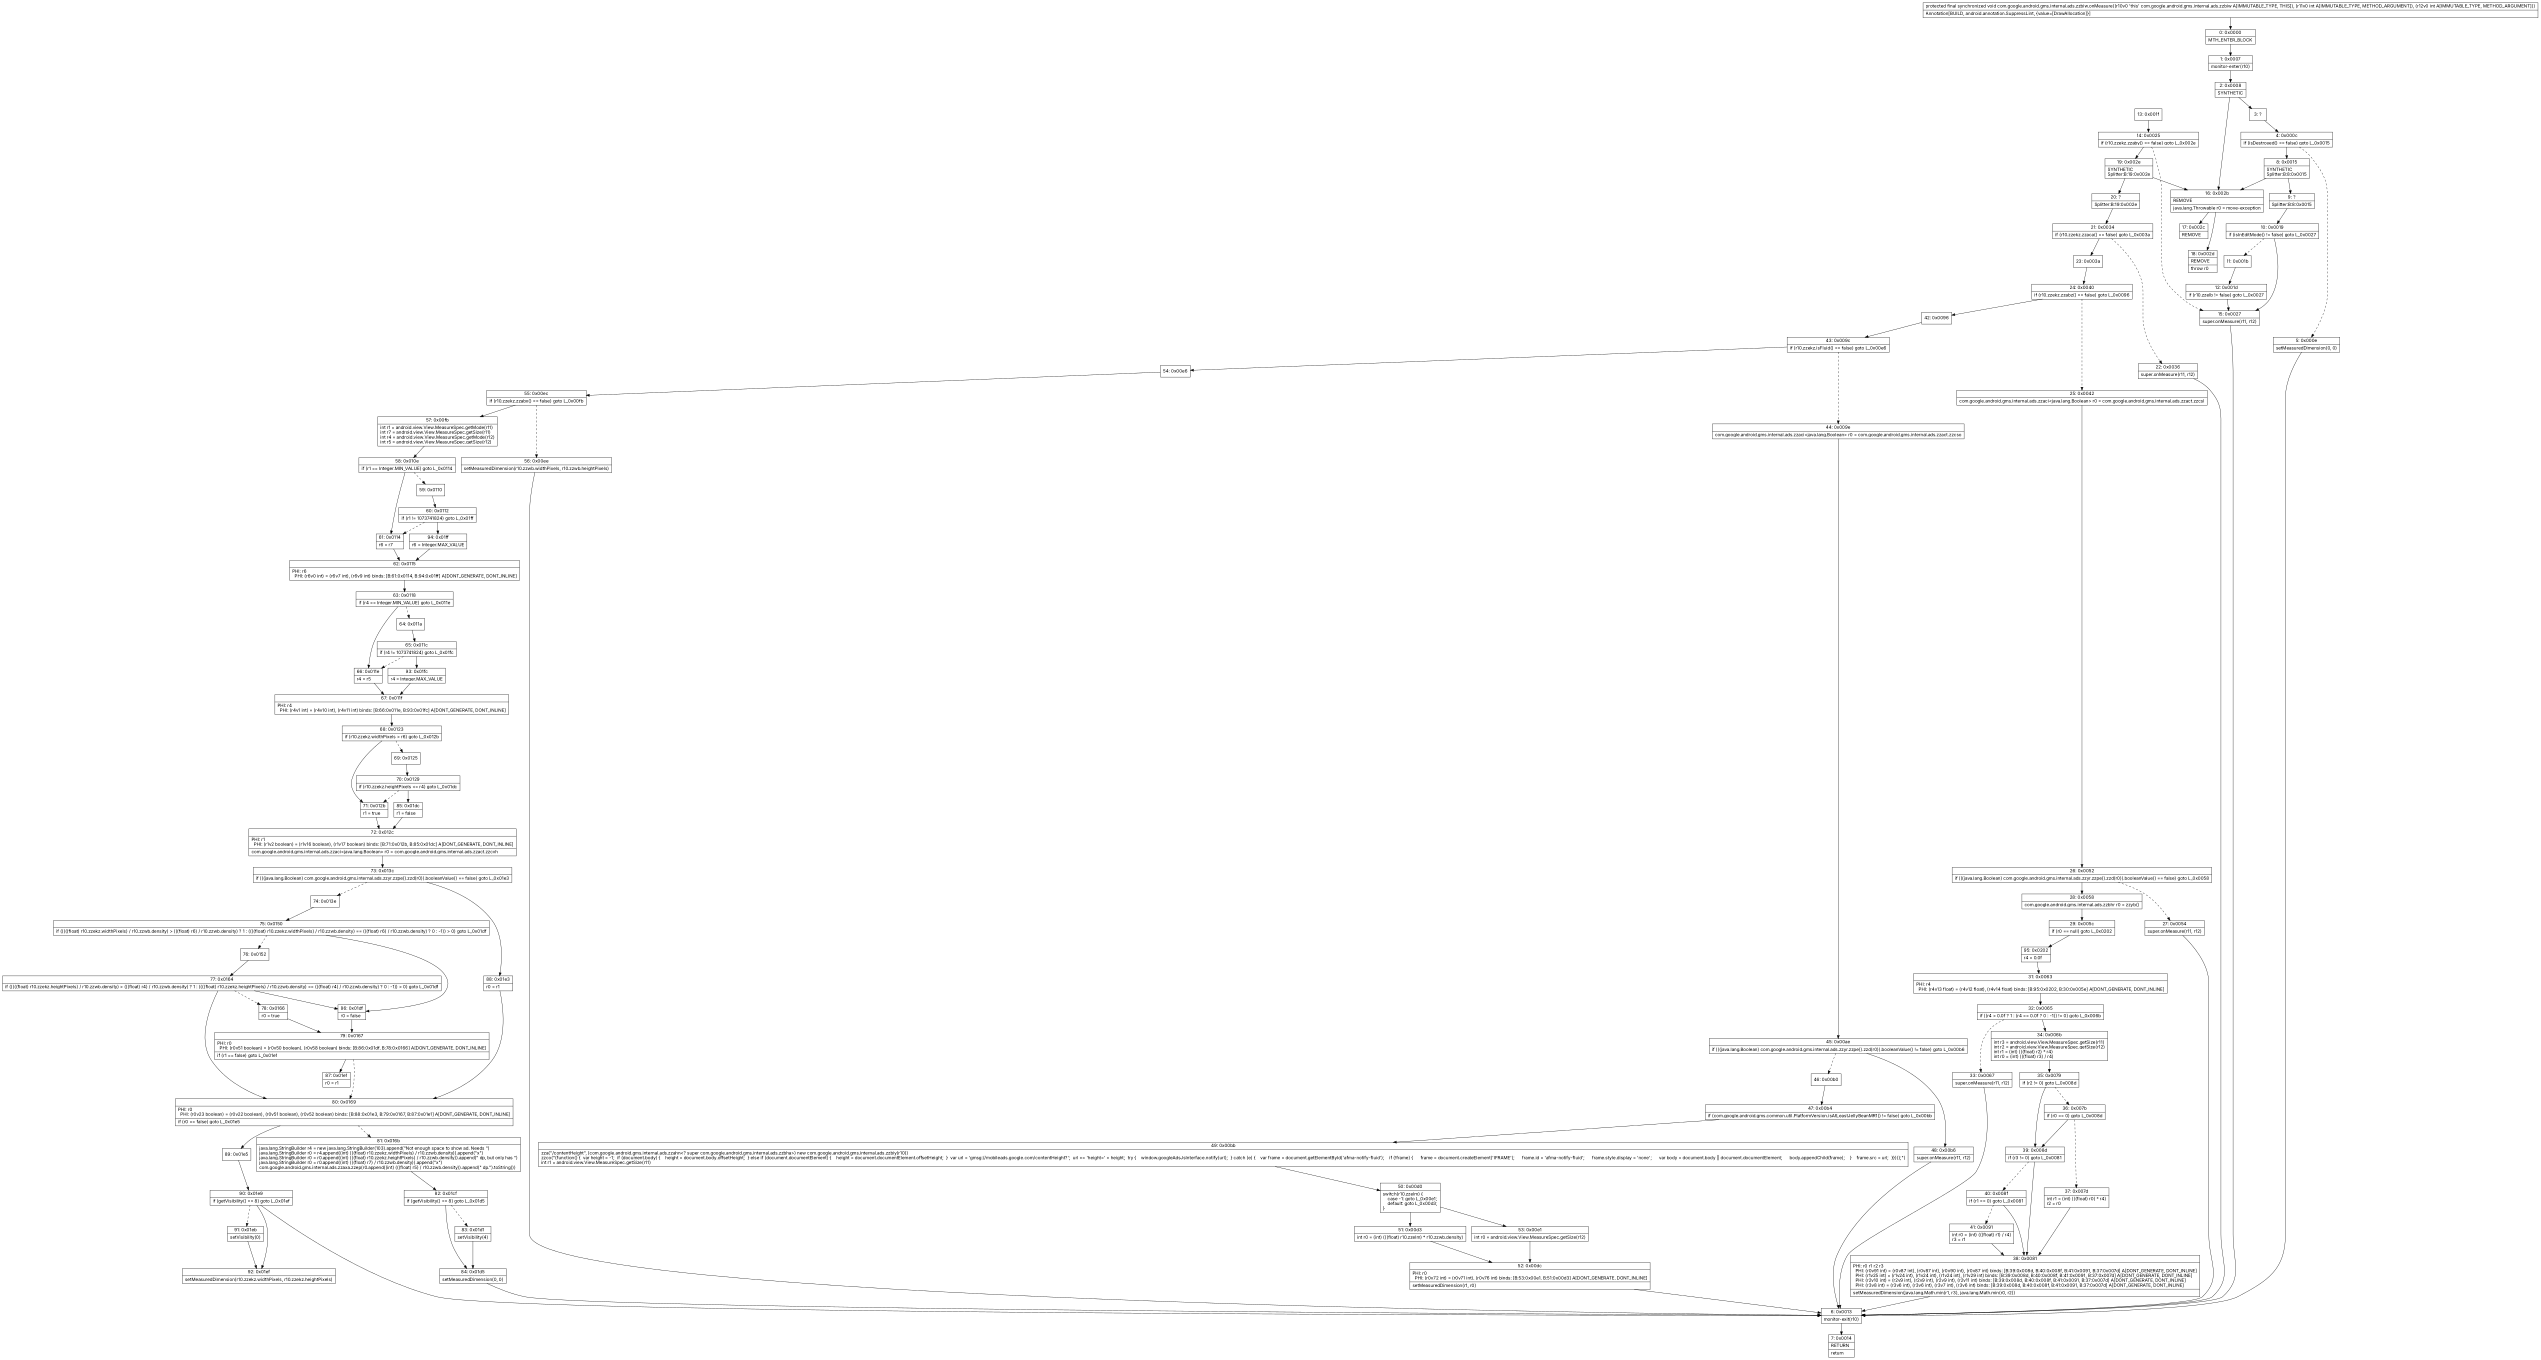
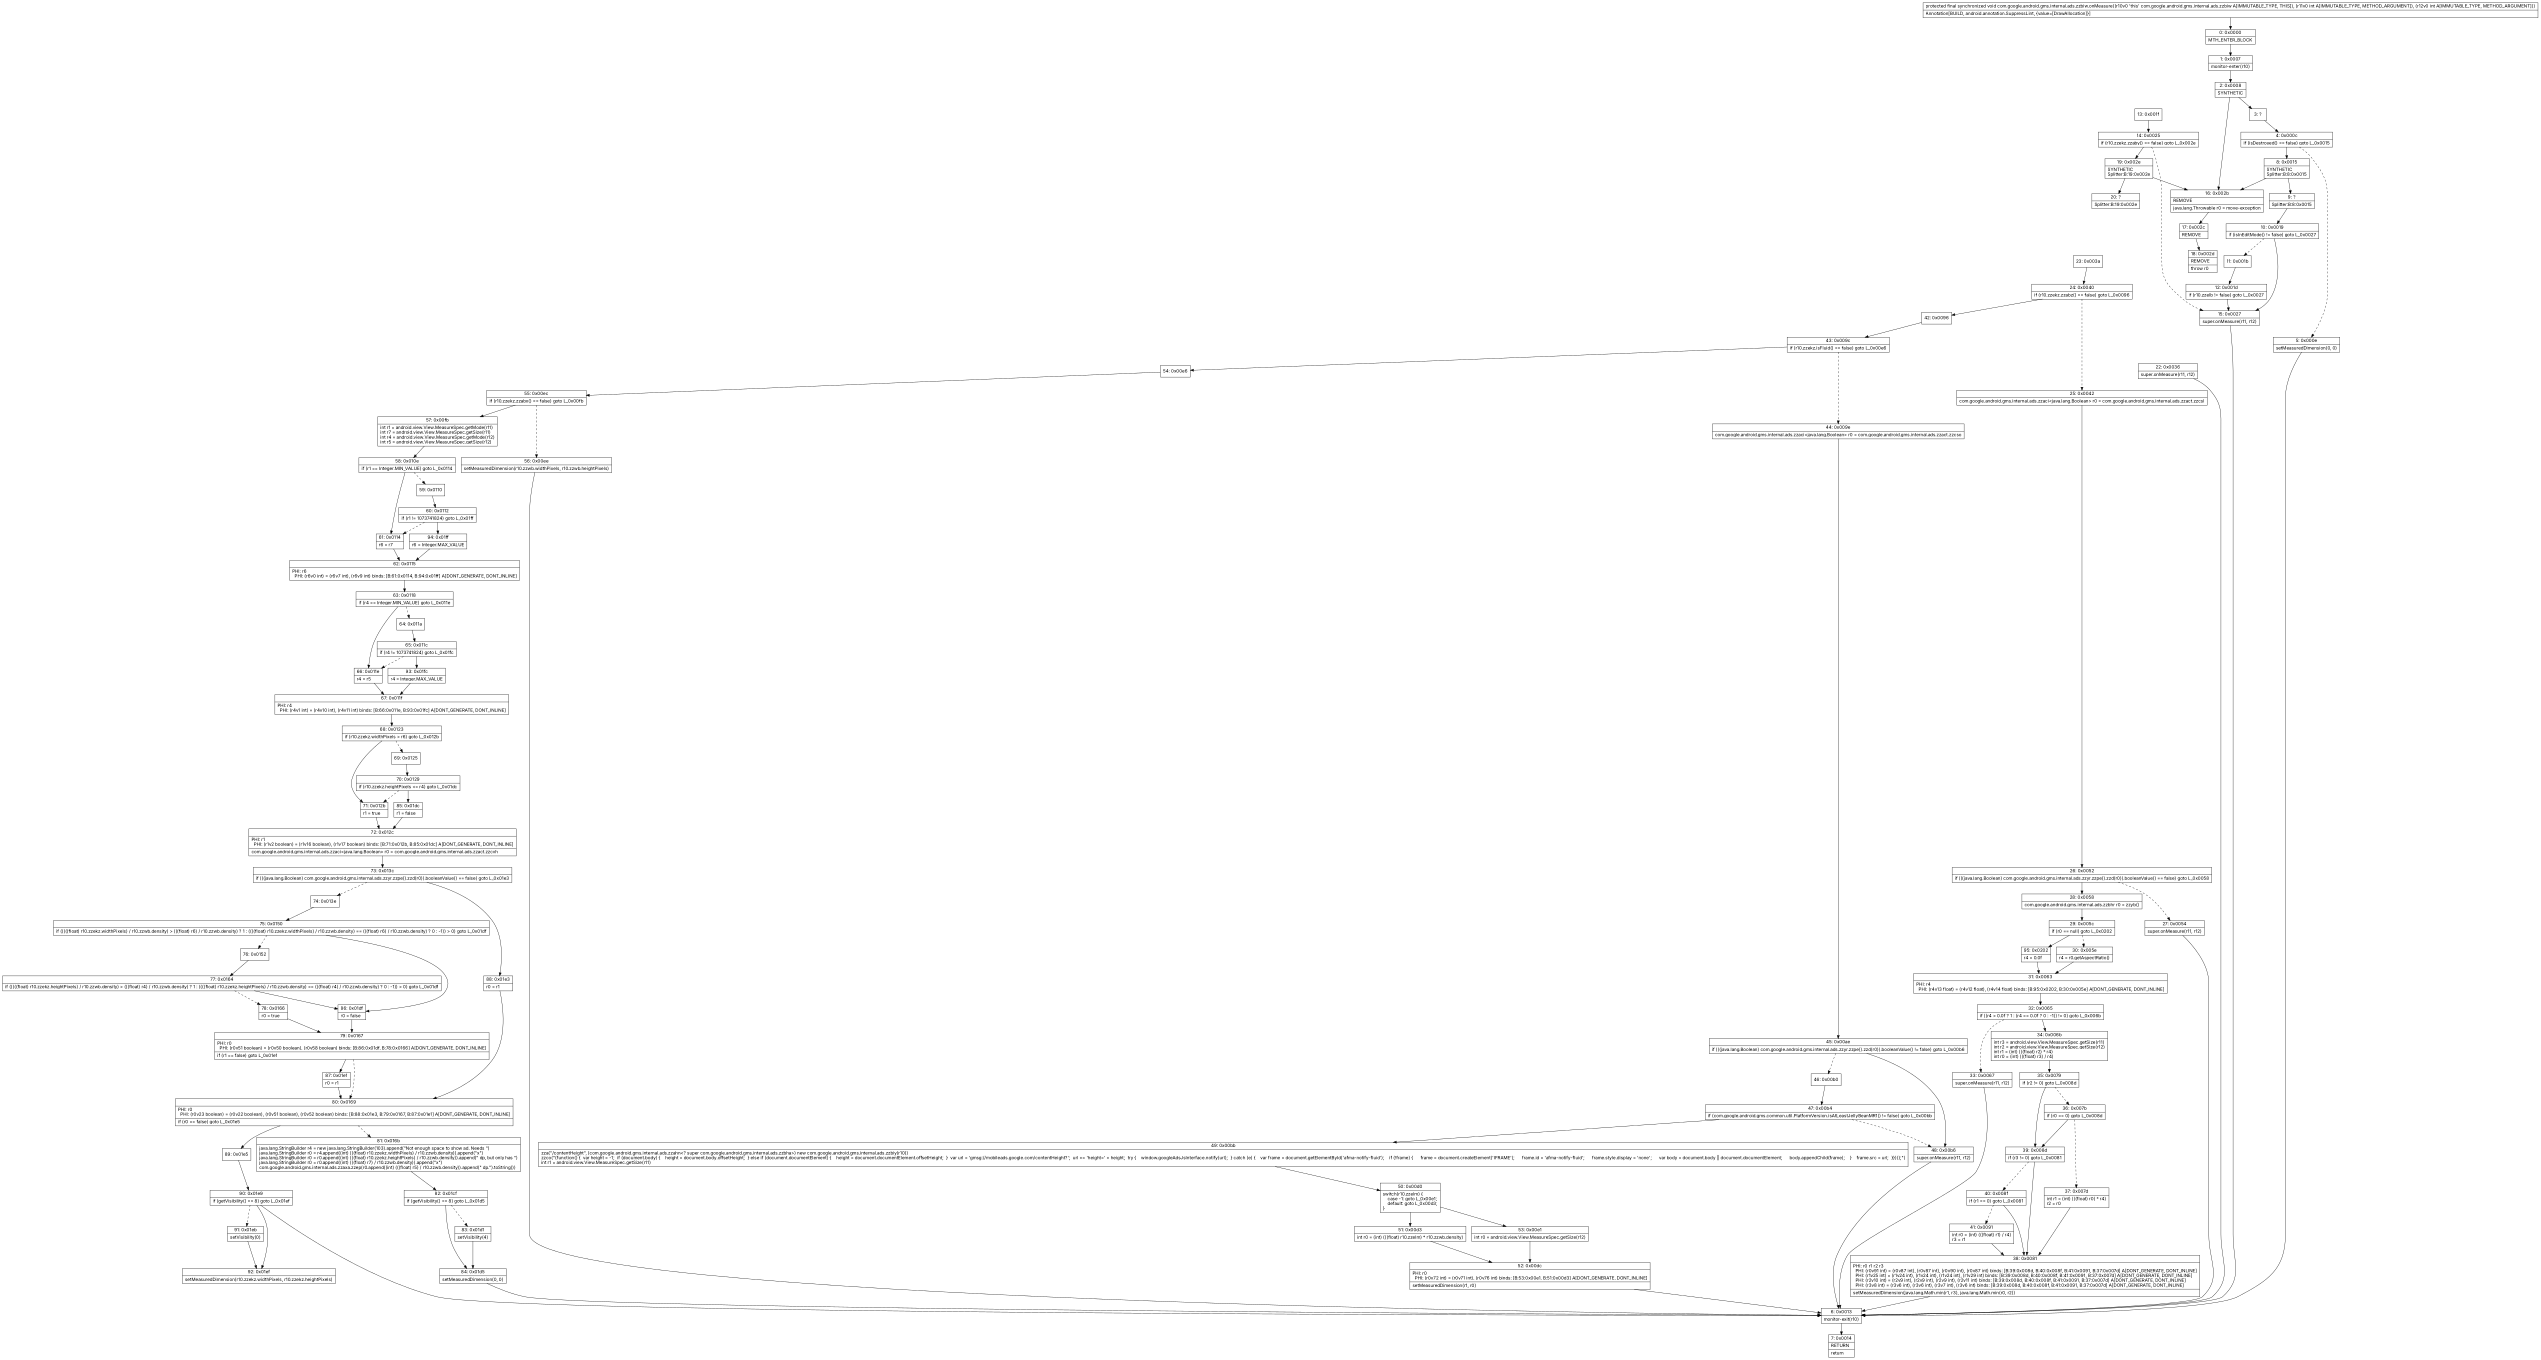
edge "16: 0x002b" -> "18: 0x002d": now "17: 0x002c" -> "18: 0x002d"
node "21: 0x0034": removed
node "30: 0x005e": added
edge "77: 0x0164" -> "80: 0x0169": now "87: 0x01e1" -> "80: 0x0169"
edge "47: 0x00b4" -> "48: 0x00b6": added
